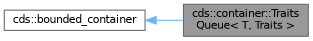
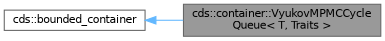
node "cds::container::Traits Queue< T, Traits >": label "cds::container::Traits Queue< T, Traits >" -> "cds::container::VyukovMPMCCycle Queue< T, Traits >"
